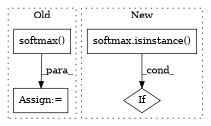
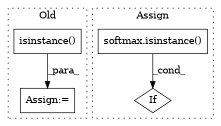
cluster "New": label "New" -> "Assign"
node "softmax()": label "softmax()" -> "isinstance()"
